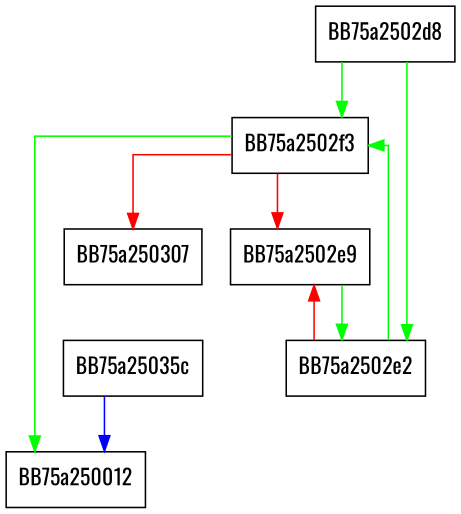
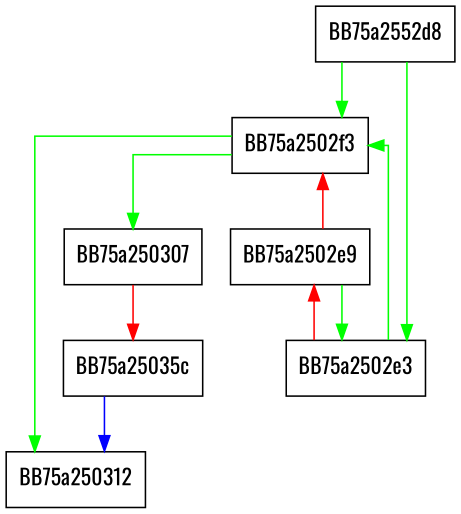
node "BB75a2502d8": label "BB75a2502d8" -> "BB75a2552d8"
edge "BB75a2502f3" -> "BB75a250307": color red -> green
edge "BB75a2502f3" -> "BB75a2502e9": reversed
edge "BB75a250307" -> "BB75a25035c": added
node "BB75a2502e2": label "BB75a2502e2" -> "BB75a2502e3"
node "BB75a250012": label "BB75a250012" -> "BB75a250312"
